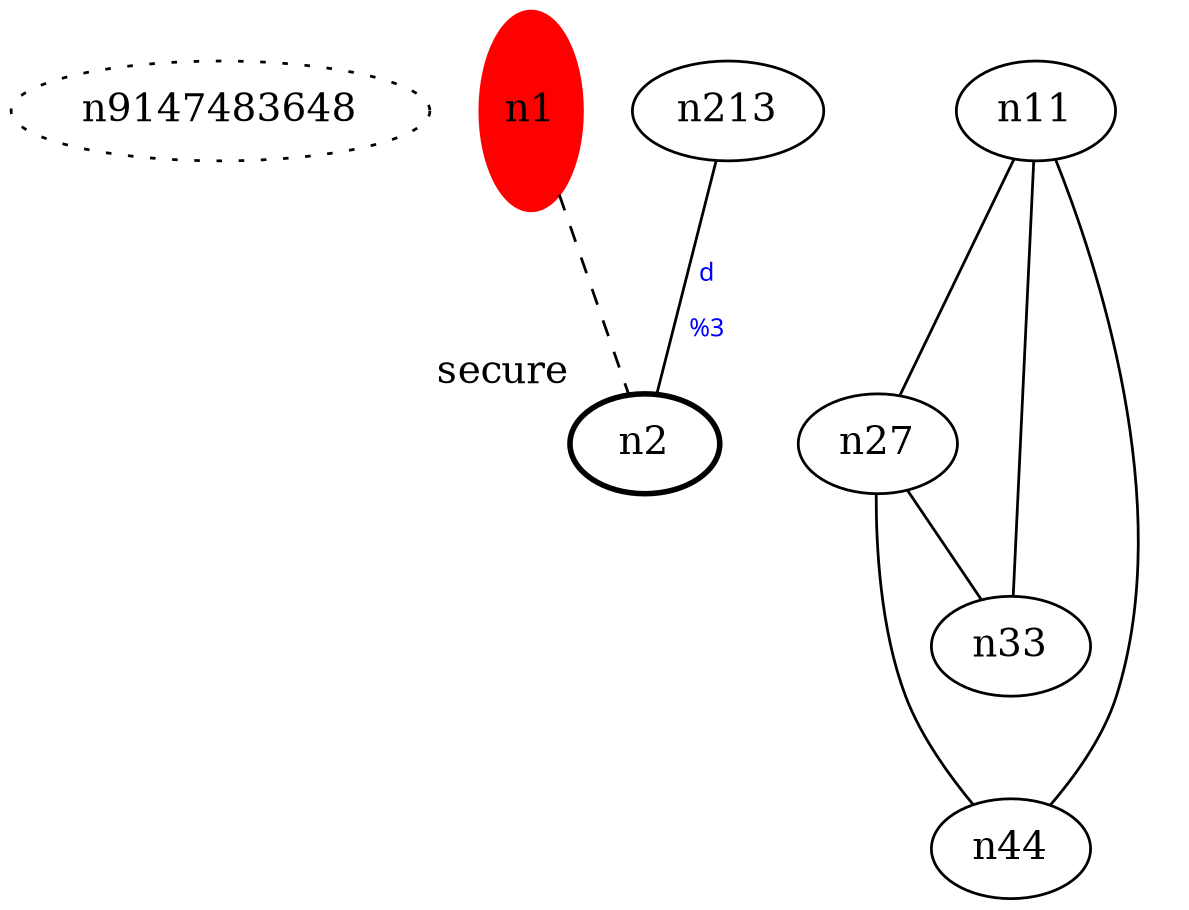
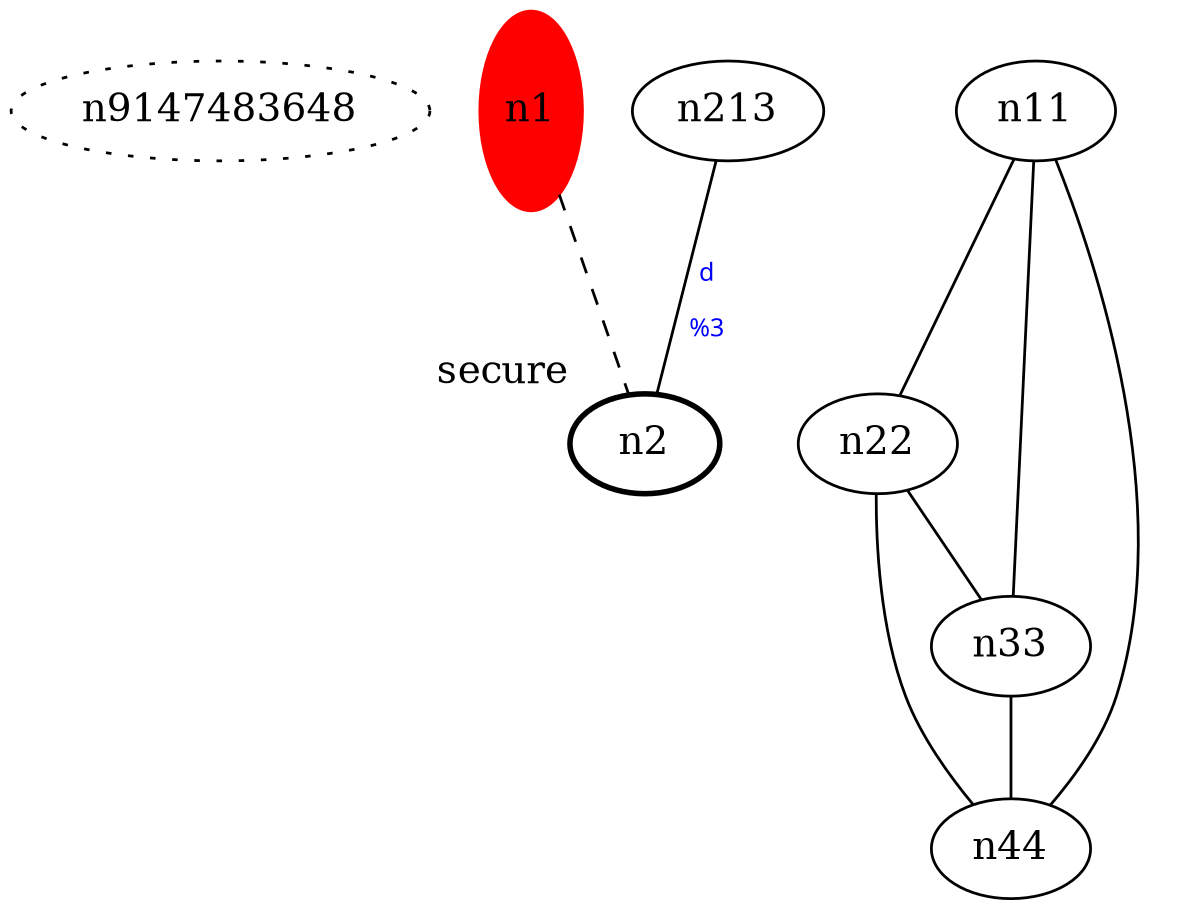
node "n27": label "n27" -> "n22"
edge "n33" -- "n44": added
